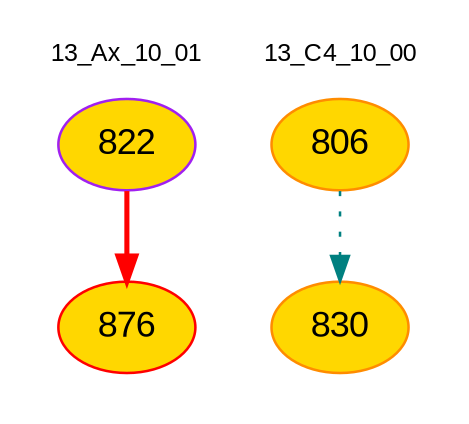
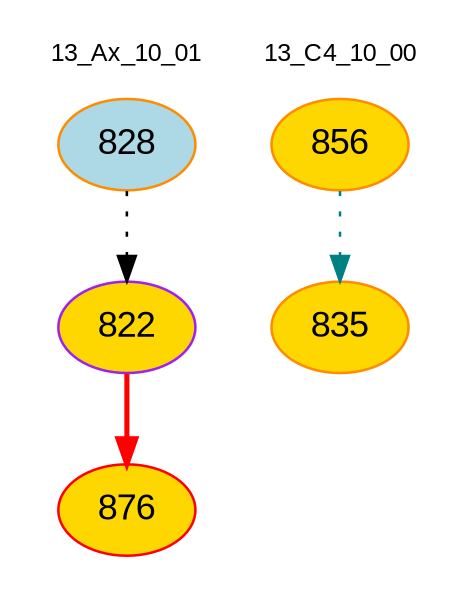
node "828": added
node "806": label "806" -> "856"
node "830": label "830" -> "835"
